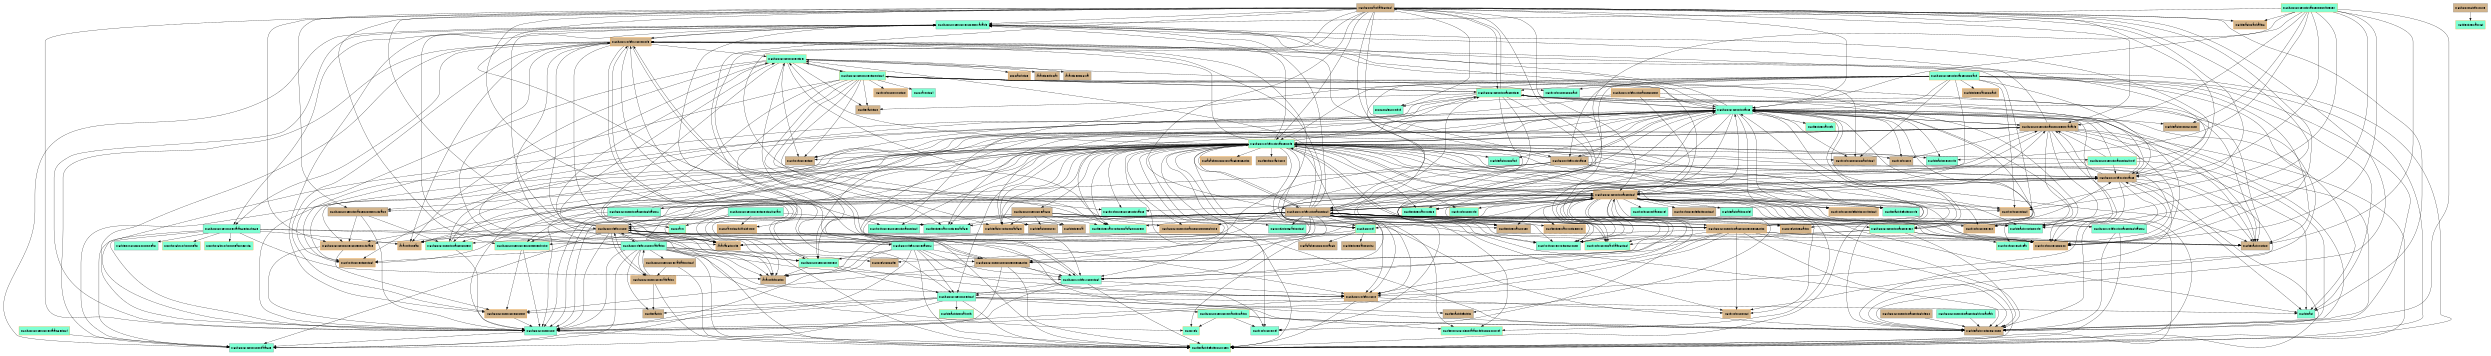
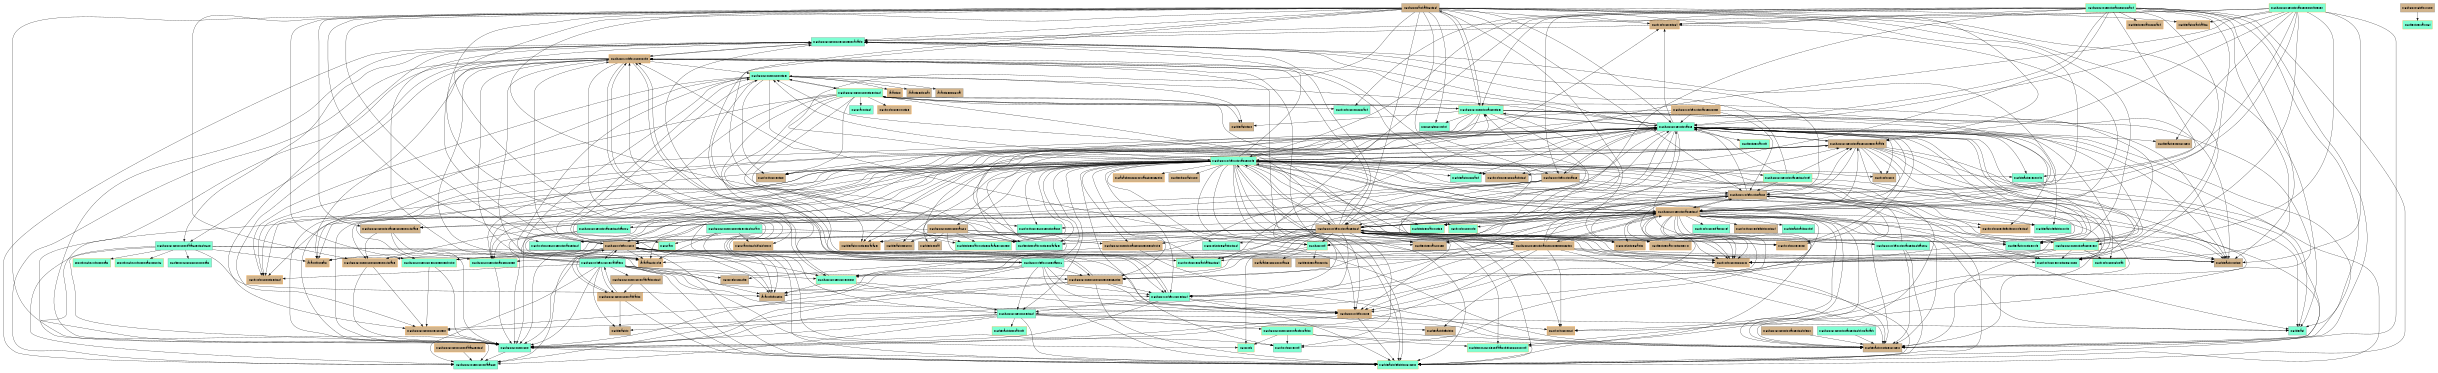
edge "org_jbpm_marshalling_impl" -> "org_kie_api_runtime_process": removed
edge "org_jbpm_process_instance_context_variable" -> "org_jbpm_process_core_context_variable": now "org_drools_core_impl" -> "org_jbpm_process_core_context_variable"
node "command_time": label "command_time" -> "java_time"
node "org_jbpm_process_core_datatype_impl": fillcolor aquamarine -> tan
